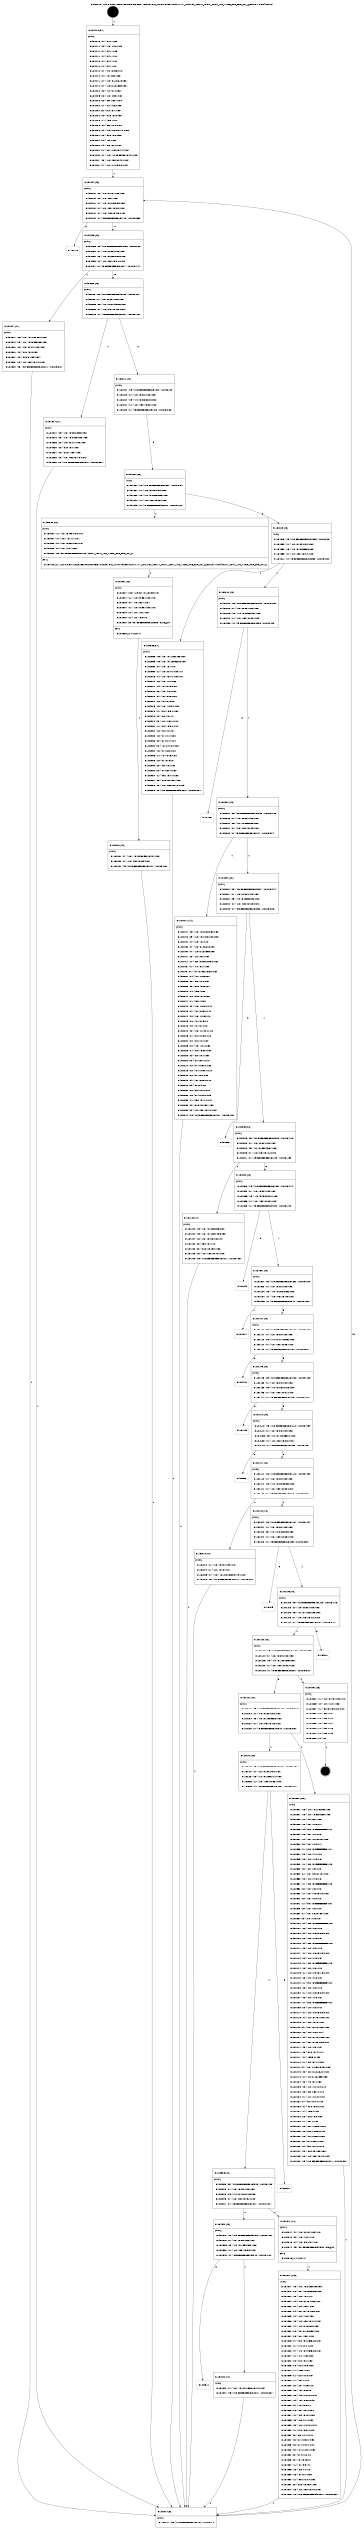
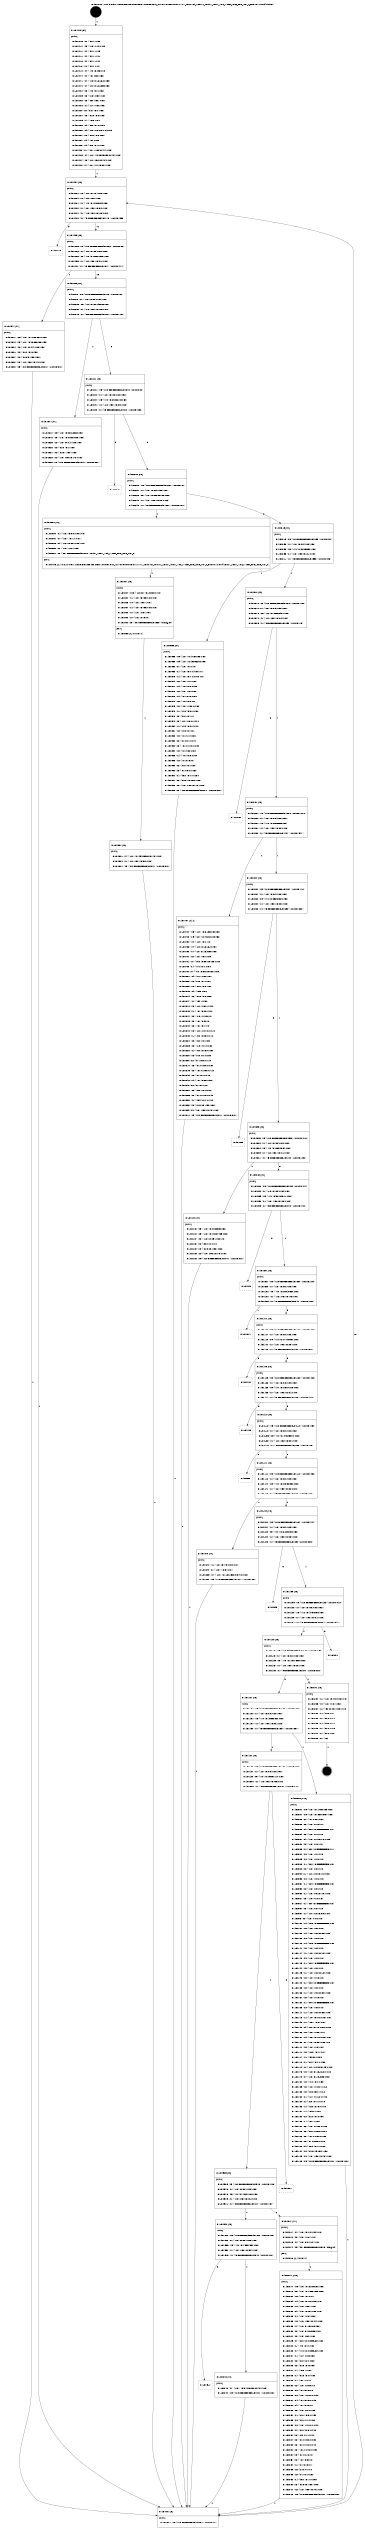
node "0x401a6a": added
